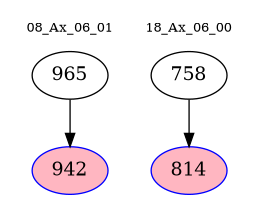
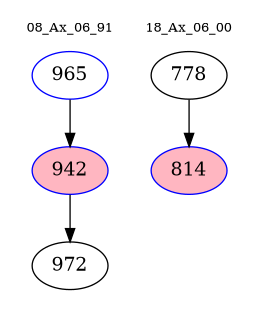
cluster "08_Ax_06_01": label "08_Ax_06_01" -> "08_Ax_06_91"
node "965": color black -> blue
node "758": label "758" -> "778"
node "972": added
